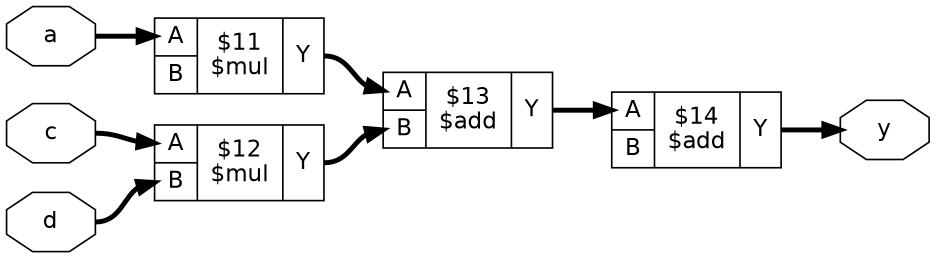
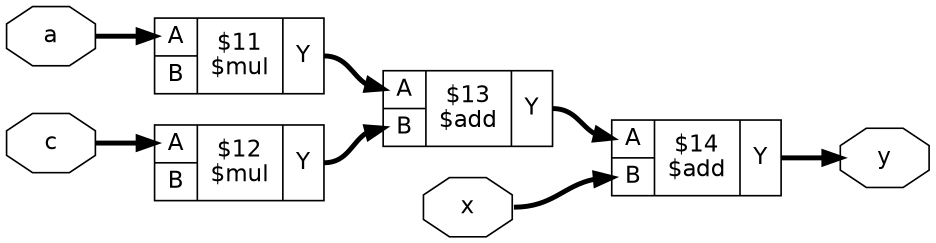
node "x": added
node "d": removed
